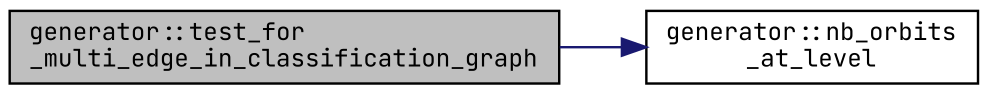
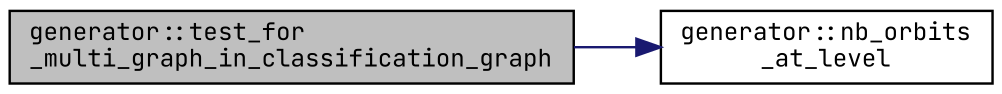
node "generator::test_for _multi_edge_in_classification_graph": label "generator::test_for _multi_edge_in_classification_graph" -> "generator::test_for _multi_graph_in_classification_graph"
